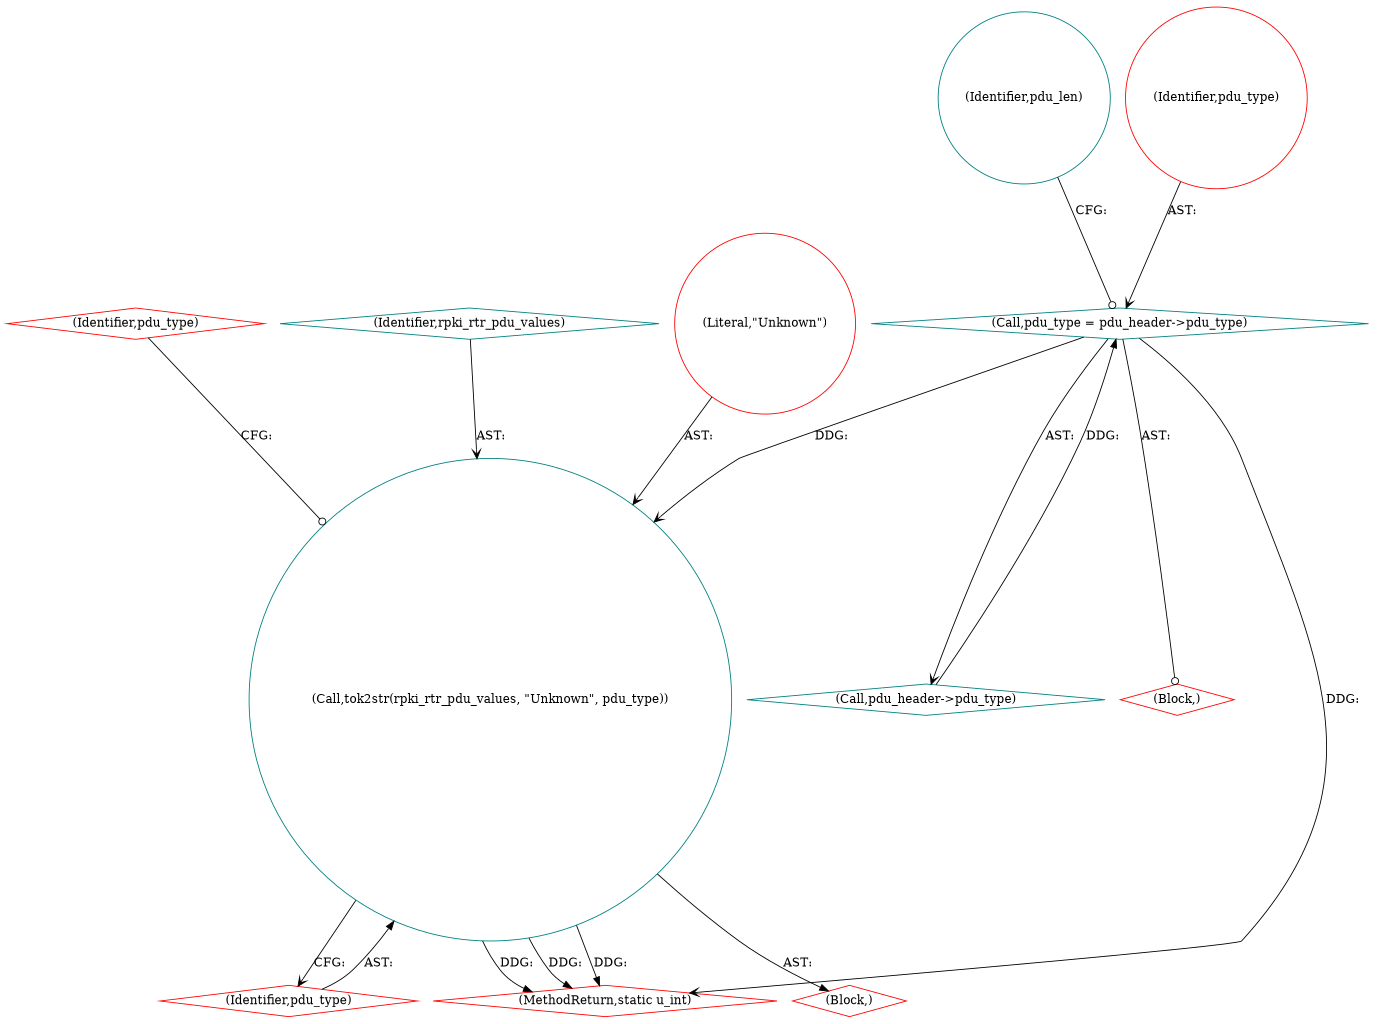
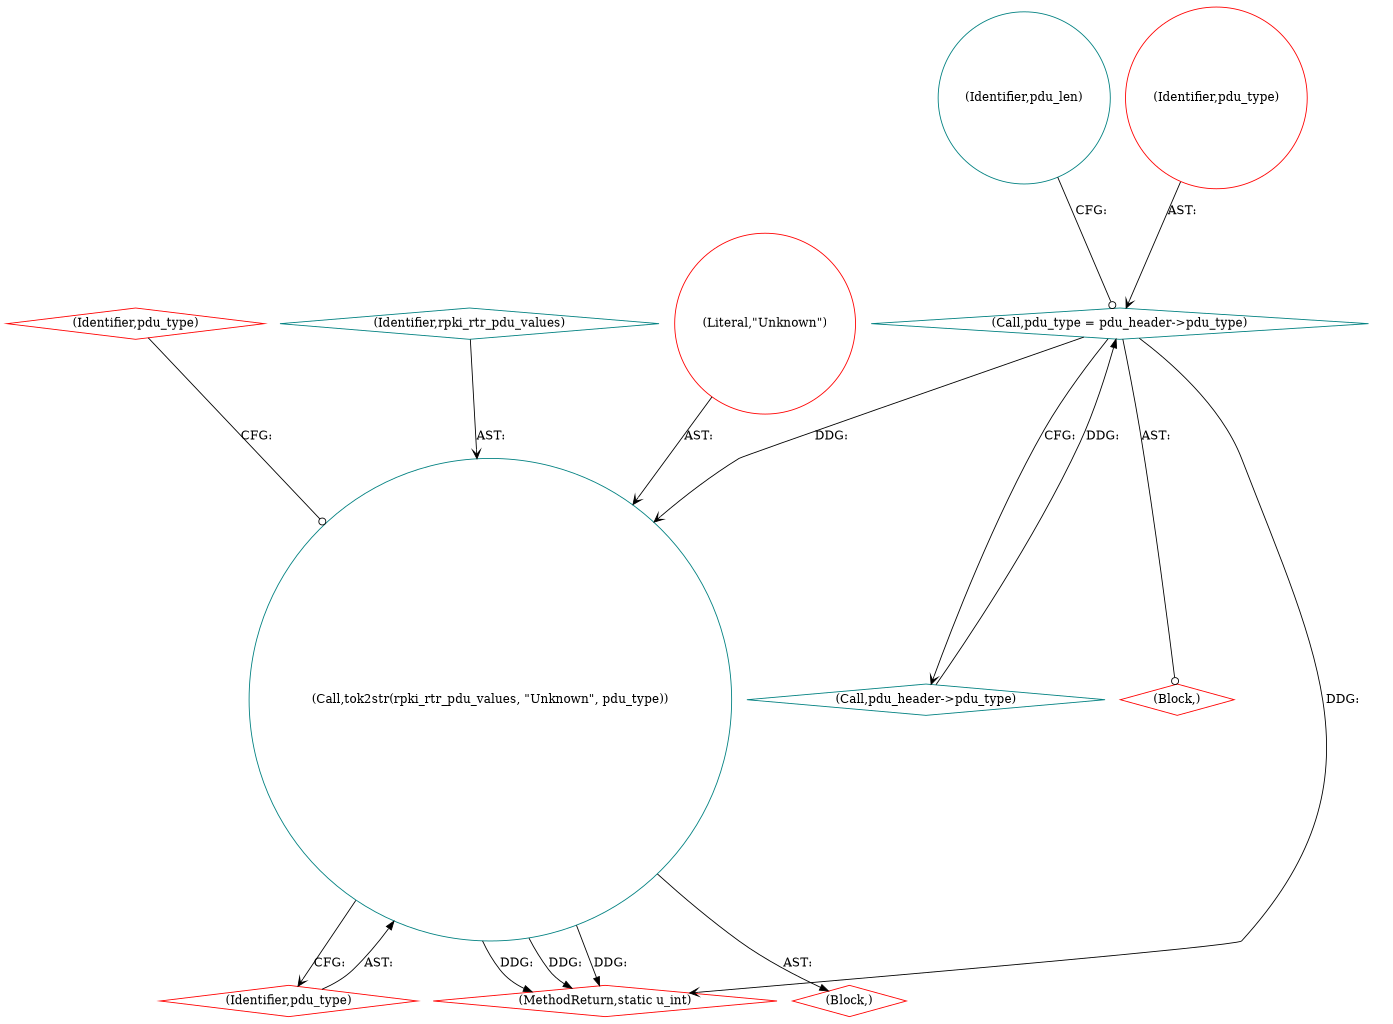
edge "(Call,pdu_type = pdu_header->pdu_type)" -> "(Call,pdu_header->pdu_type)": label "AST: " -> "CFG: "
